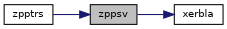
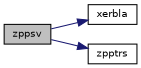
edge "zpptrs" -> "zppsv": reversed
